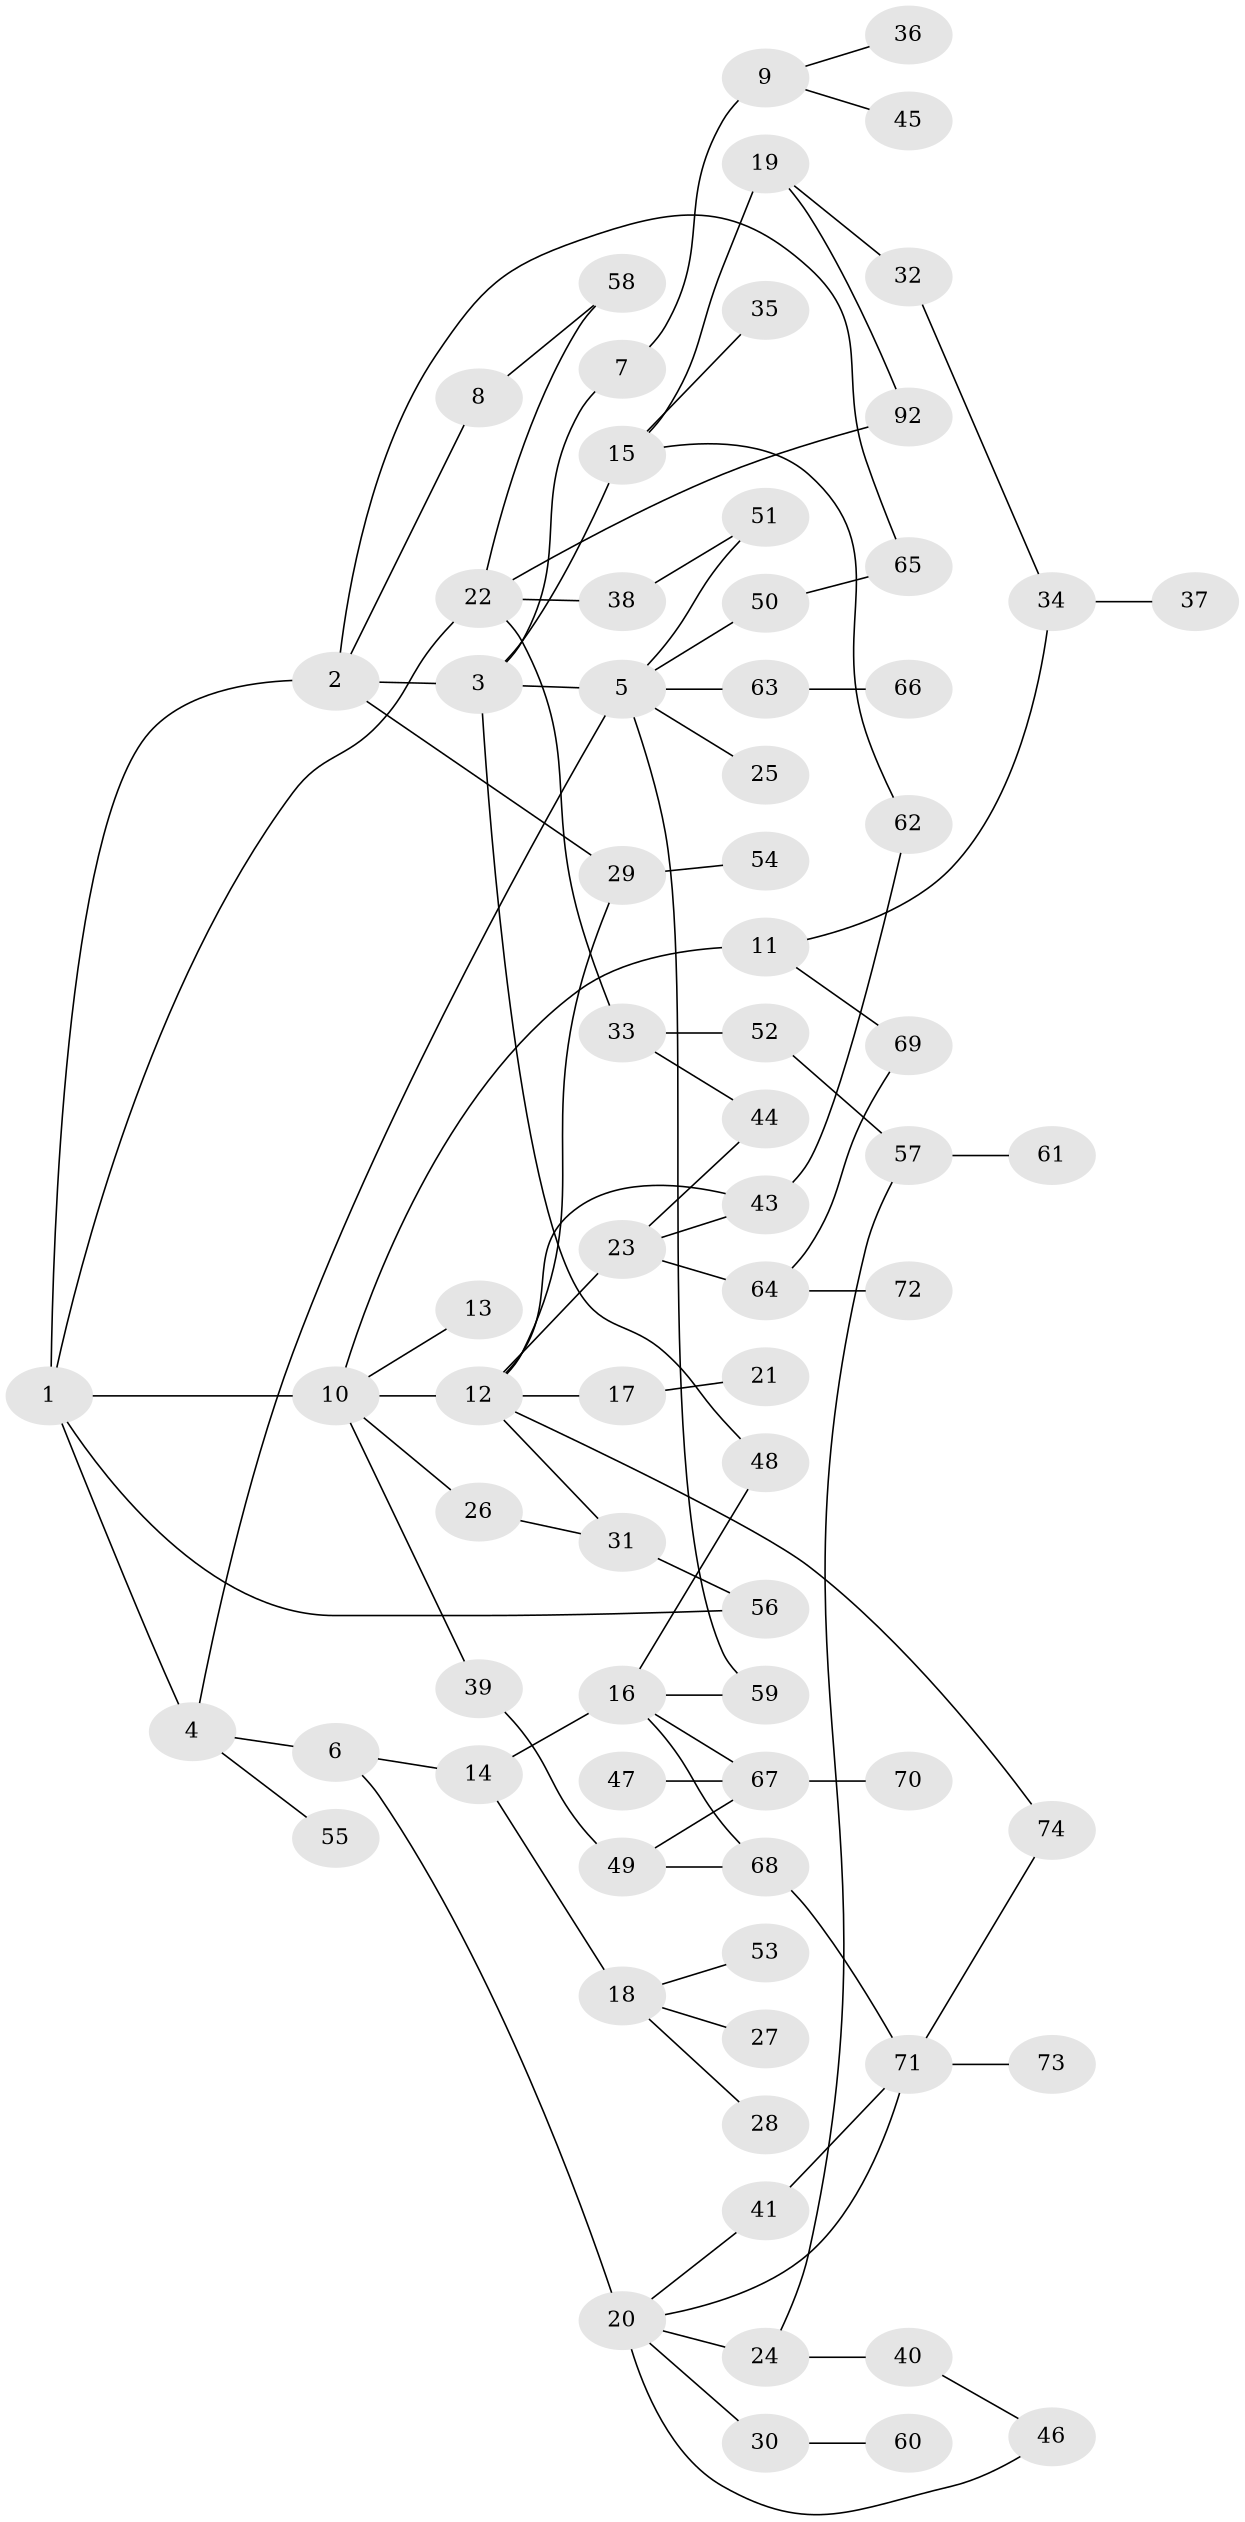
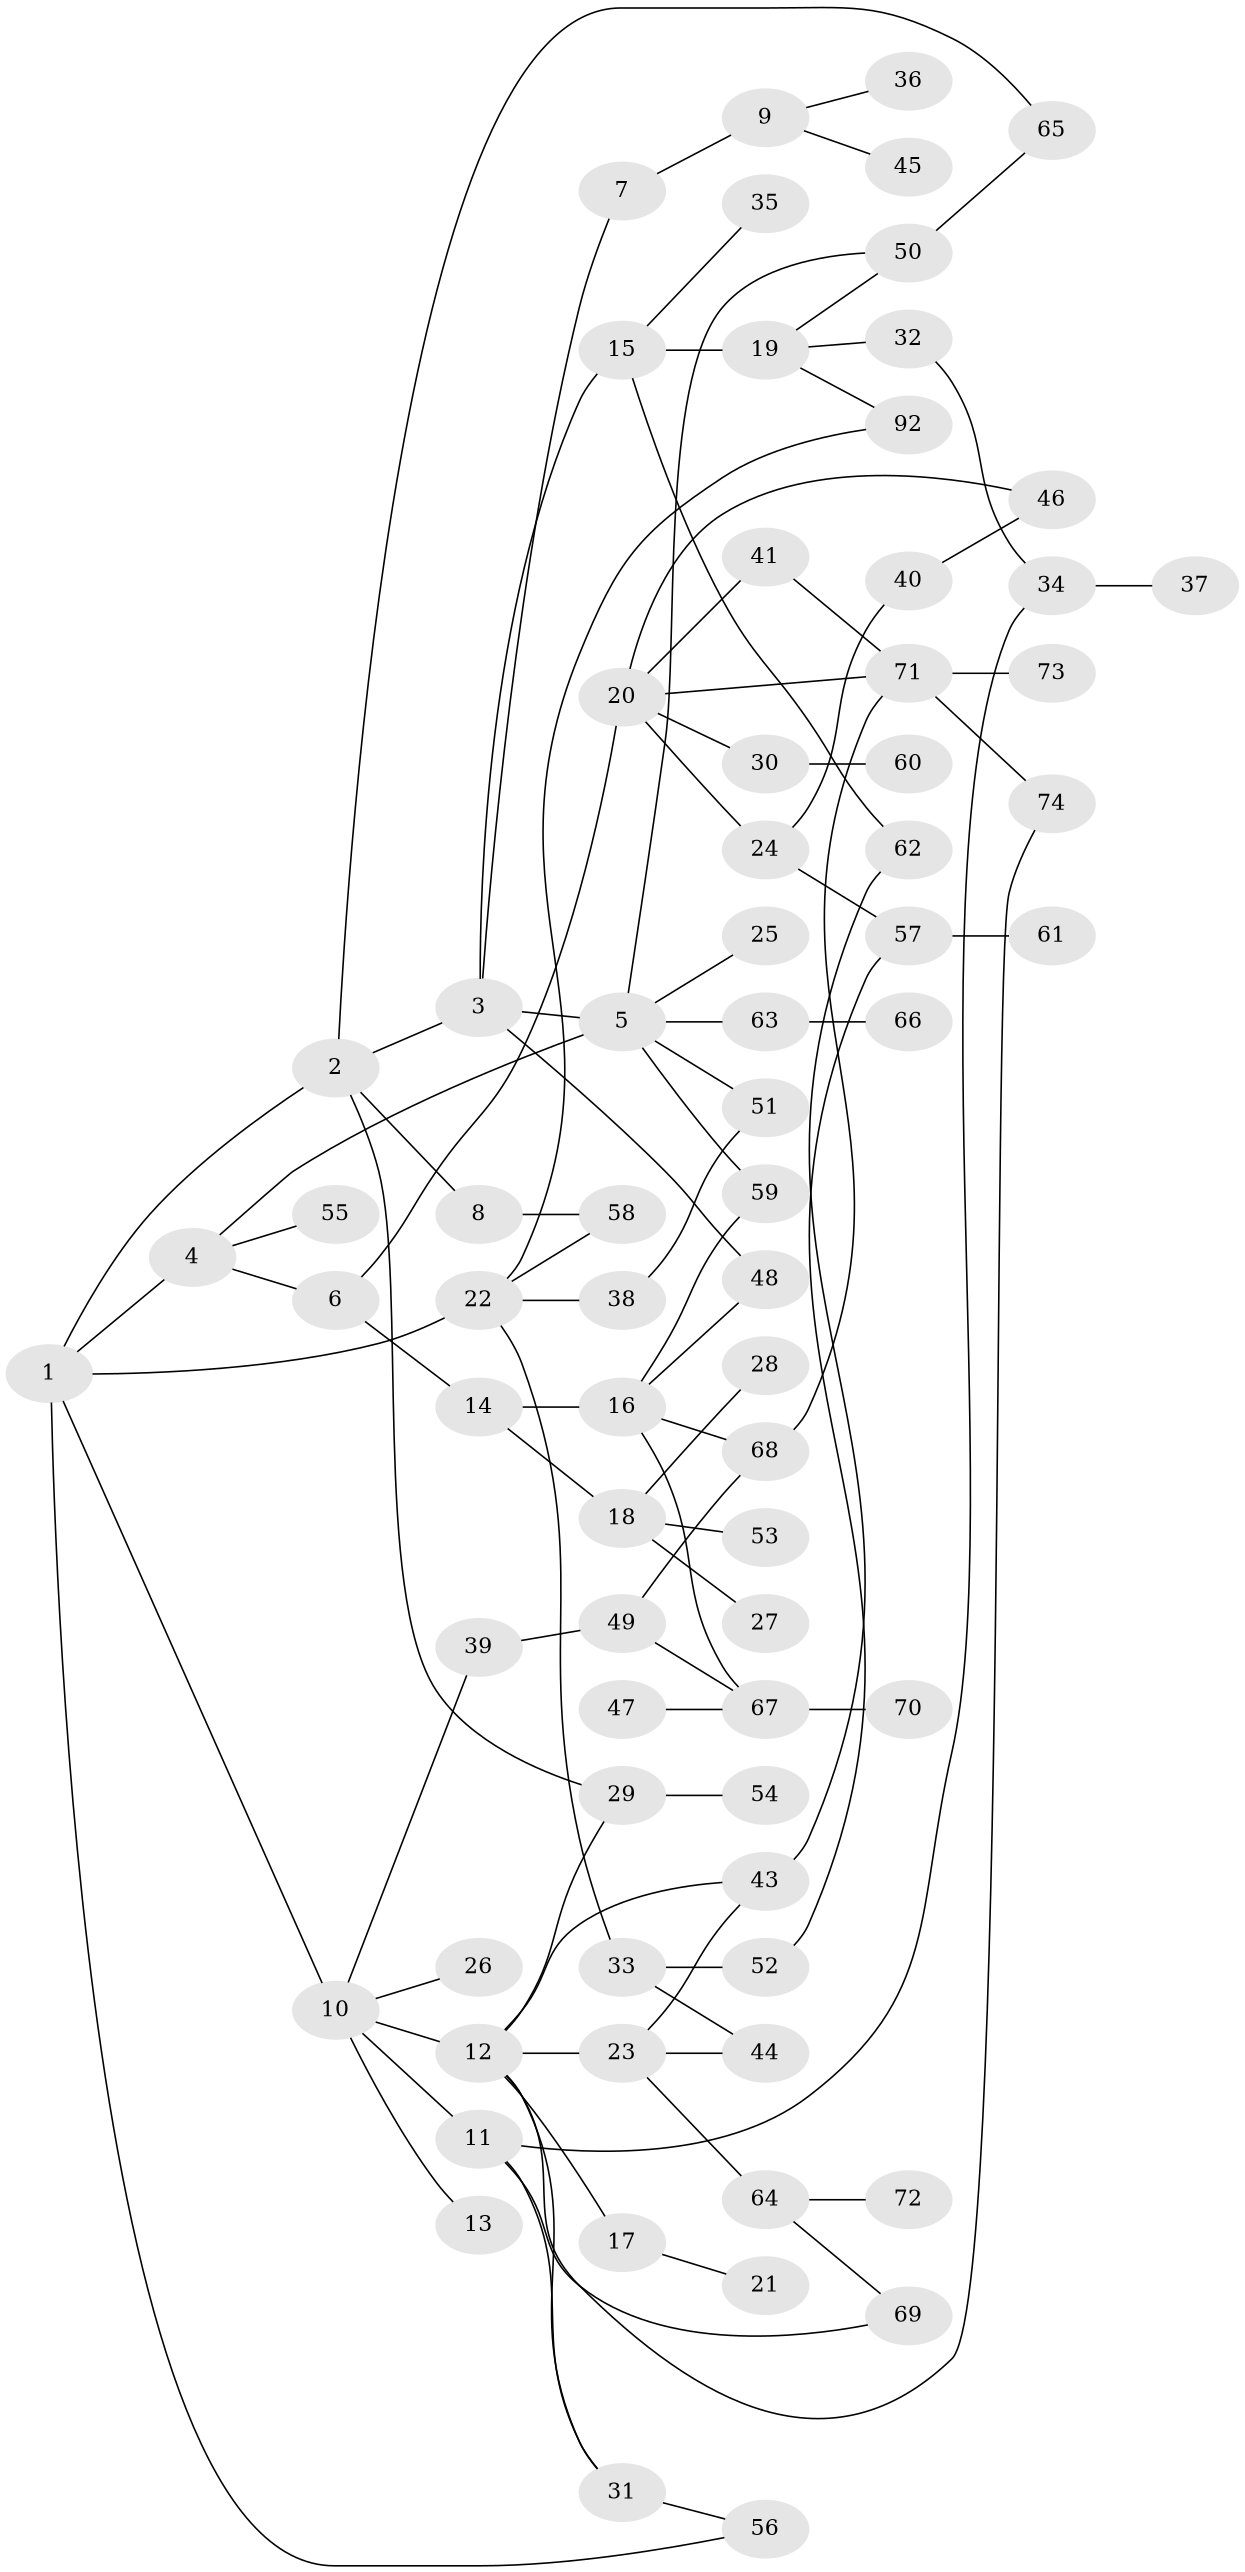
edge "50" -- "19": added
edge "26" -- "31": now "11" -- "31"
